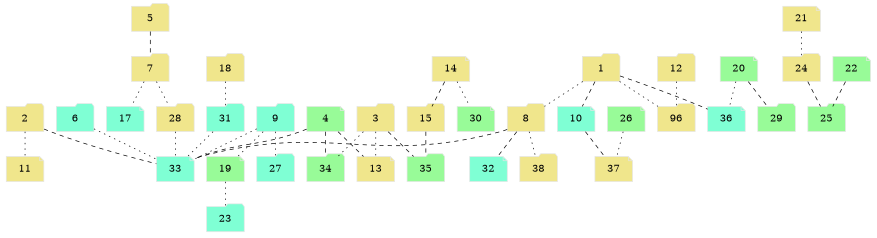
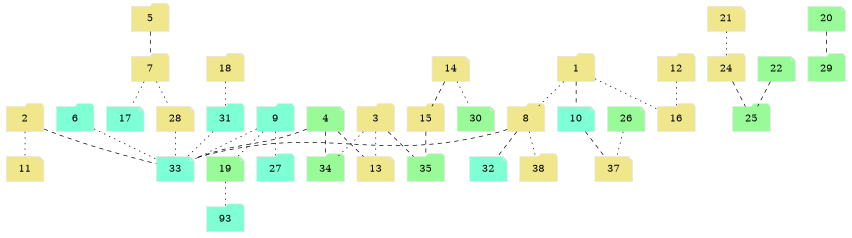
node "28": shape folder -> note
node "96": label "96" -> "16"
node "36": removed
node "23": label "23" -> "93"
